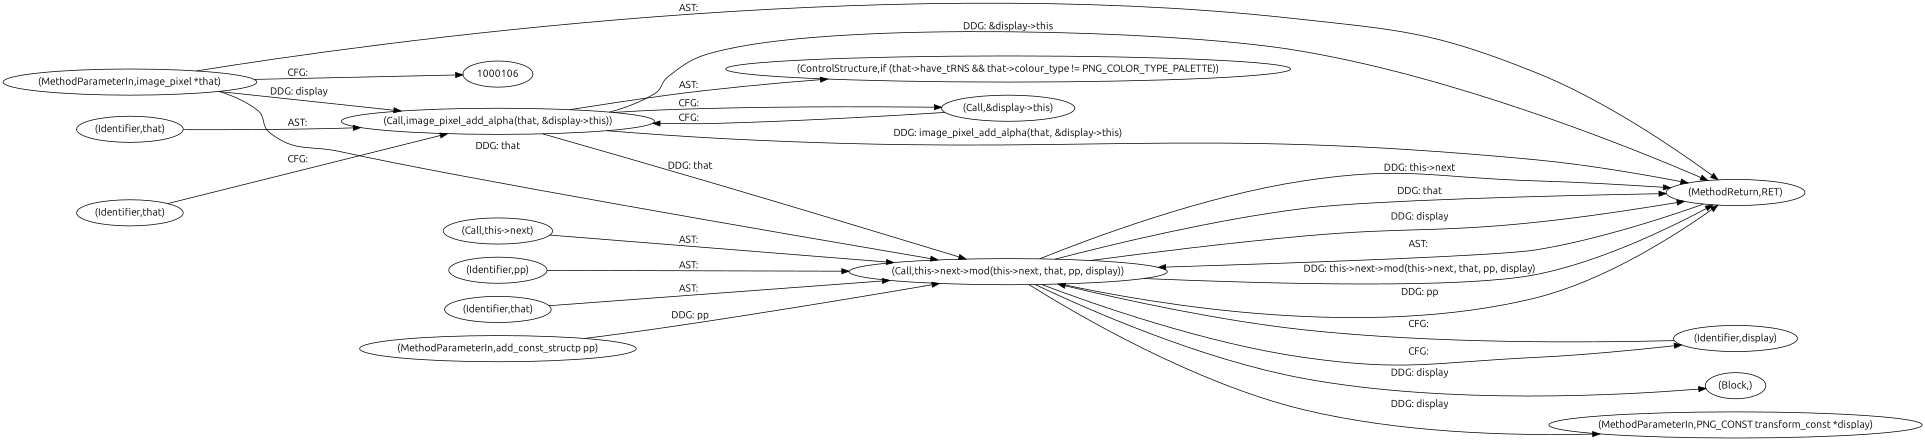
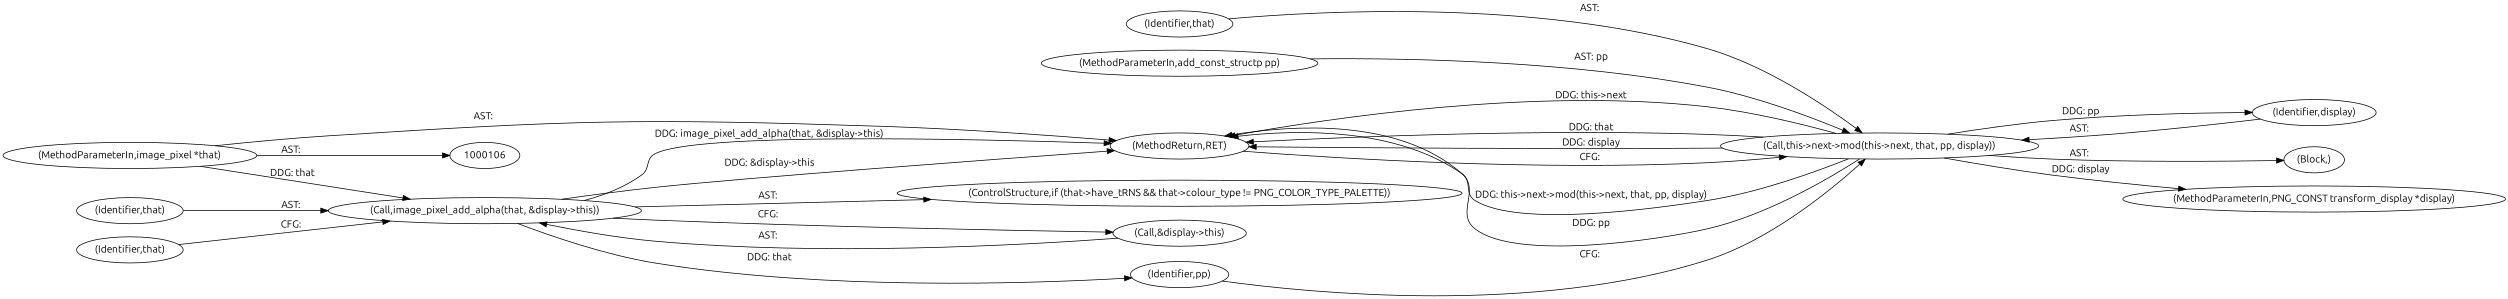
edge "(MethodParameterIn,image_pixel *that)" -> "1000106": label "CFG: " -> "AST: "
edge "(MethodParameterIn,image_pixel *that)" -> "(Call,image_pixel_add_alpha(that, &display->this))": label "DDG: display" -> "DDG: that"
edge "(Call,&display->this)" -> "(Call,image_pixel_add_alpha(that, &display->this))": label "CFG: " -> "AST: "
edge "(Call,image_pixel_add_alpha(that, &display->this))" -> "(Call,this->next->mod(this->next, that, pp, display))": now "(Call,image_pixel_add_alpha(that, &display->this))" -> "(Identifier,pp)"
edge "(MethodParameterIn,image_pixel *that)" -> "(Call,this->next->mod(this->next, that, pp, display))": removed, label "DDG: that"
node "(Call,this->next)": removed
edge "(MethodReturn,RET)" -> "(Call,this->next->mod(this->next, that, pp, display))": label "AST: " -> "CFG: "
edge "(Identifier,pp)" -> "(Call,this->next->mod(this->next, that, pp, display))": label "AST: " -> "CFG: "
edge "(MethodParameterIn,add_const_structp pp)" -> "(Call,this->next->mod(this->next, that, pp, display))": label "DDG: pp" -> "AST: pp"
edge "(Identifier,display)" -> "(Call,this->next->mod(this->next, that, pp, display))": label "CFG: " -> "AST: "
edge "(Call,this->next->mod(this->next, that, pp, display))" -> "(Identifier,display)": label "CFG: " -> "DDG: pp"
edge "(Call,this->next->mod(this->next, that, pp, display))" -> "(Block,)": label "DDG: display" -> "AST: "
node "(MethodParameterIn,PNG_CONST transform_const *display)": label "(MethodParameterIn,PNG_CONST transform_const *display)" -> "(MethodParameterIn,PNG_CONST transform_display *display)"
